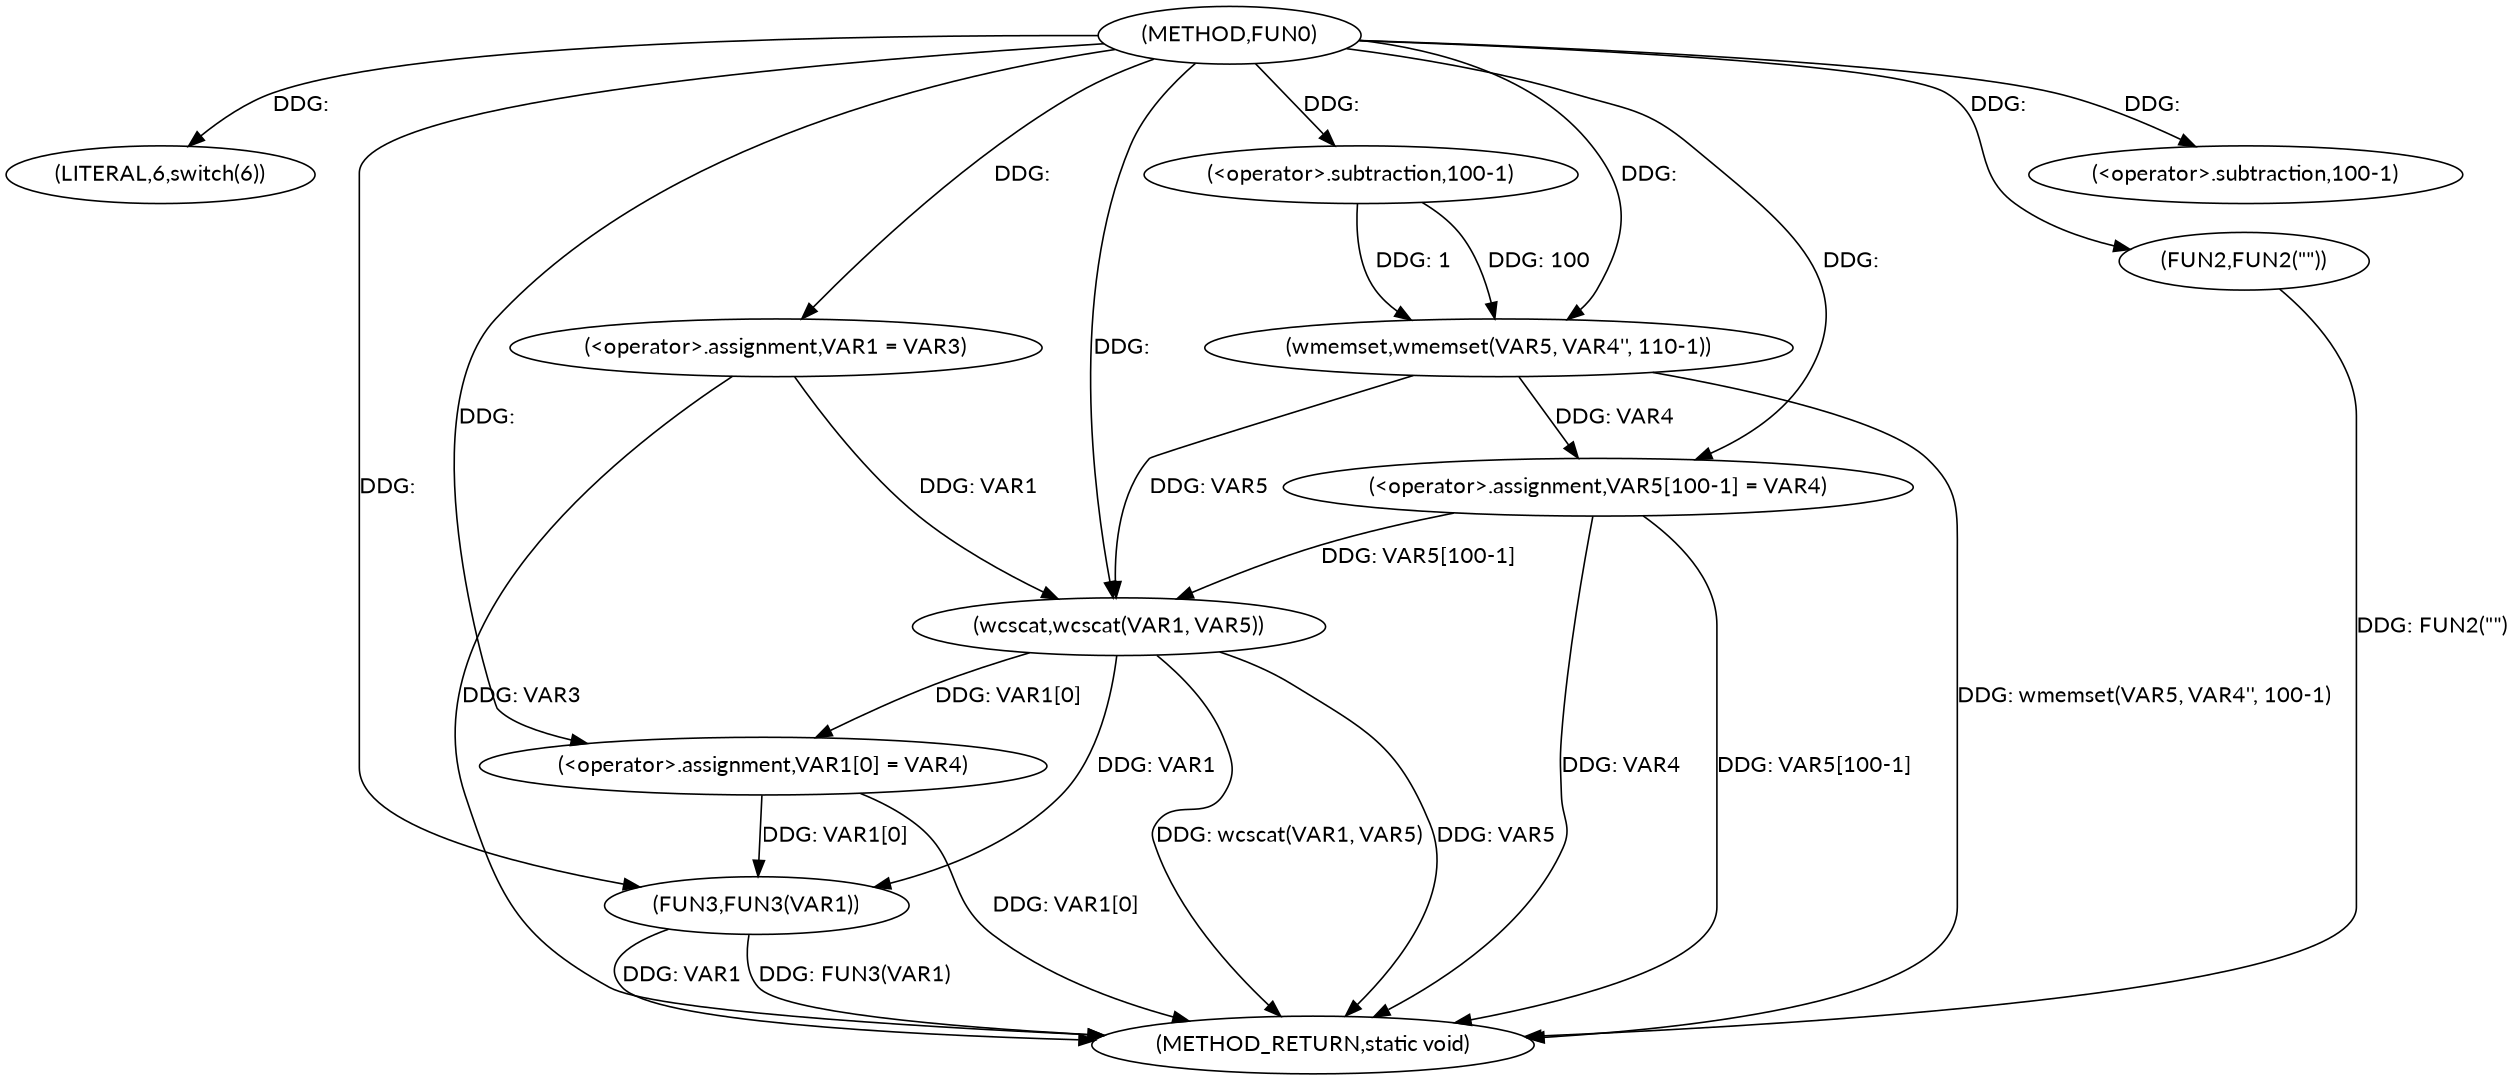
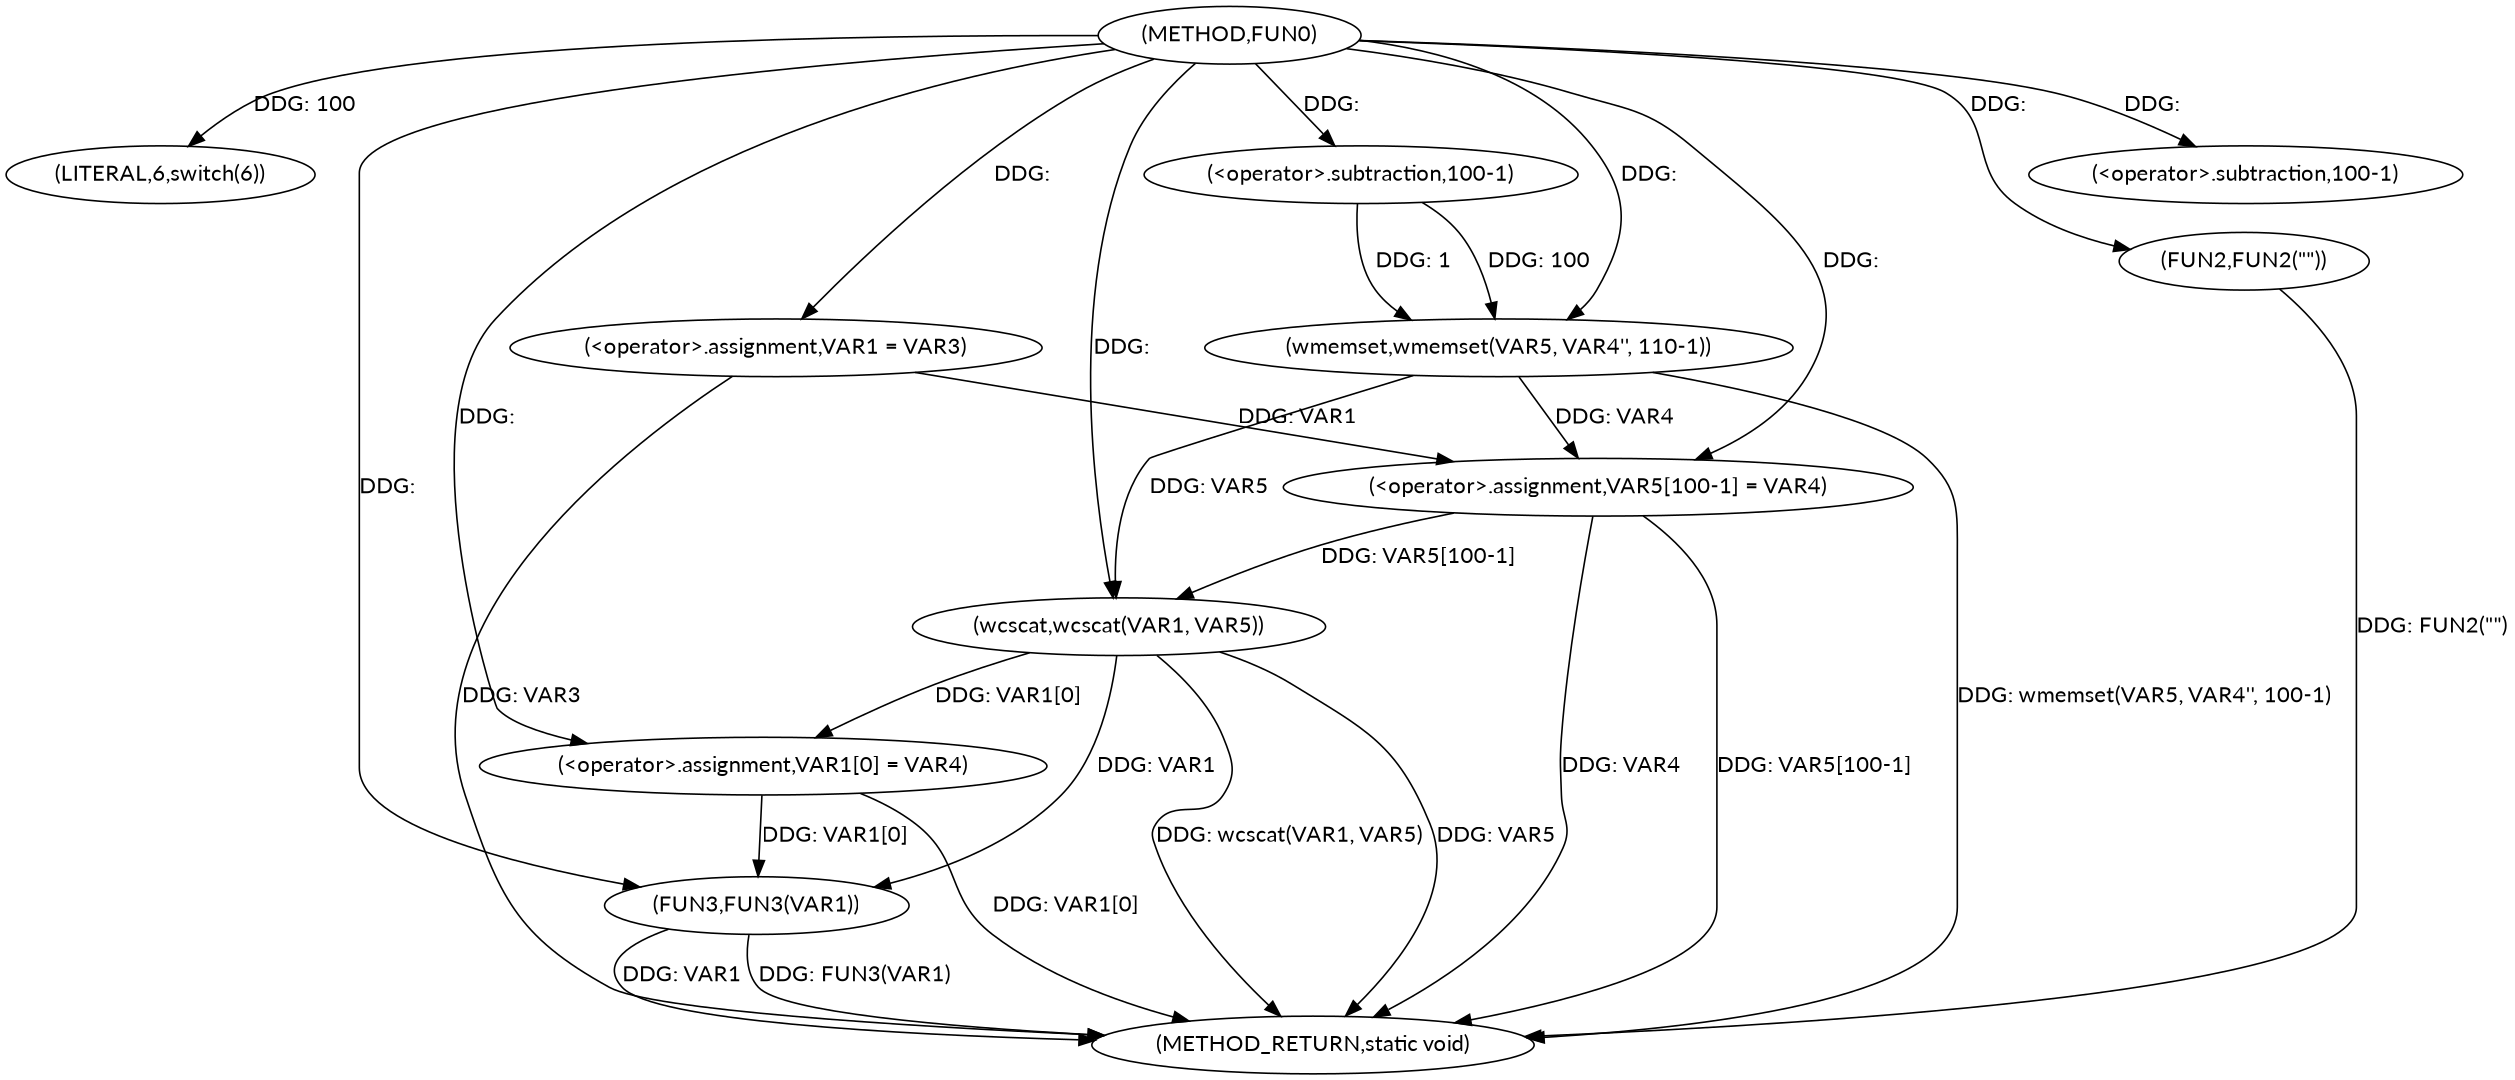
edge "(METHOD,FUN0)" -> "(LITERAL,6,switch(6))": label "DDG: " -> "DDG: 100"
edge "(<operator>.assignment,VAR1 = VAR3)" -> "(wcscat,wcscat(VAR1, VAR5))": now "(<operator>.assignment,VAR1 = VAR3)" -> "(<operator>.assignment,VAR5[100-1] = VAR4)"
